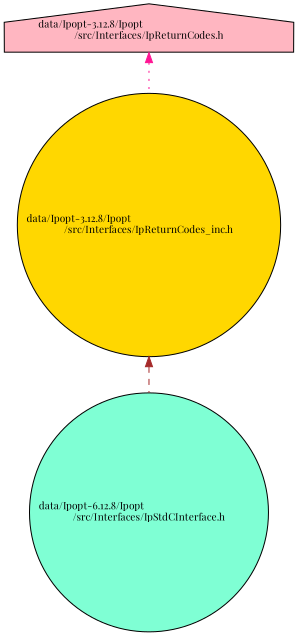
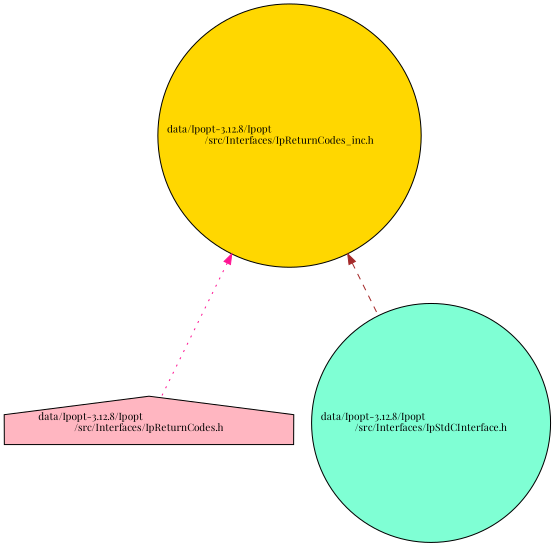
edge "data/Ipopt-3.12.8/Ipopt /src/Interfaces/IpReturnCodes_inc.h" -> "data/Ipopt-3.12.8/Ipopt /src/Interfaces/IpReturnCodes.h": reversed
node "data/Ipopt-6.12.8/Ipopt /src/Interfaces/IpStdCInterface.h": label "data/Ipopt-6.12.8/Ipopt /src/Interfaces/IpStdCInterface.h" -> "data/Ipopt-3.12.8/Ipopt /src/Interfaces/IpStdCInterface.h"
